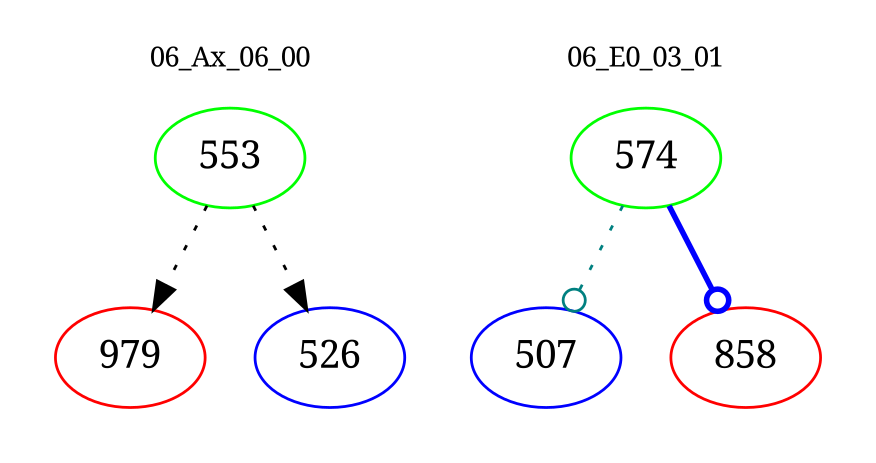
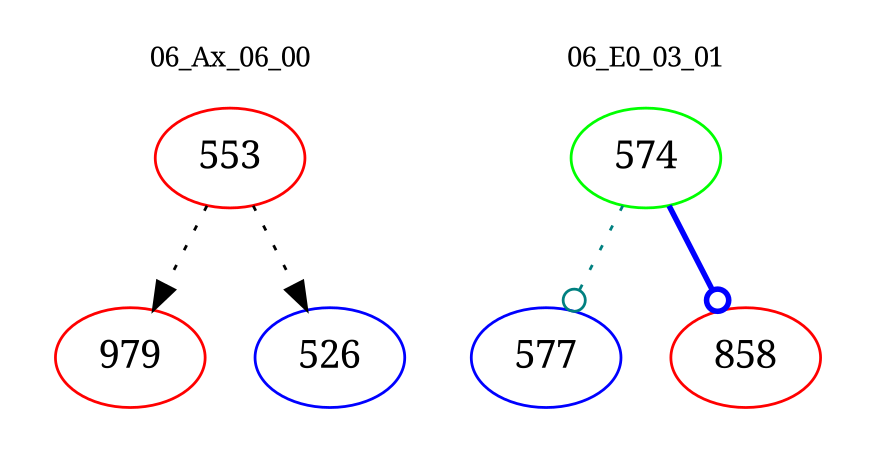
node "553": color green -> red
node "507": label "507" -> "577"
